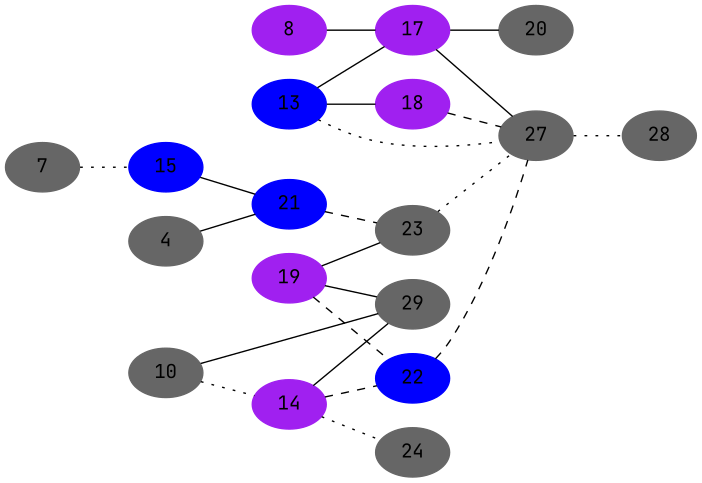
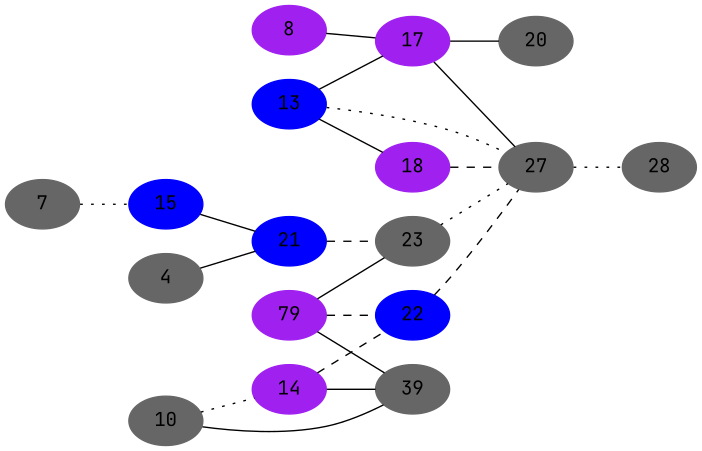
node "19": label "19" -> "79"
node "29": label "29" -> "39"
node "24": removed
